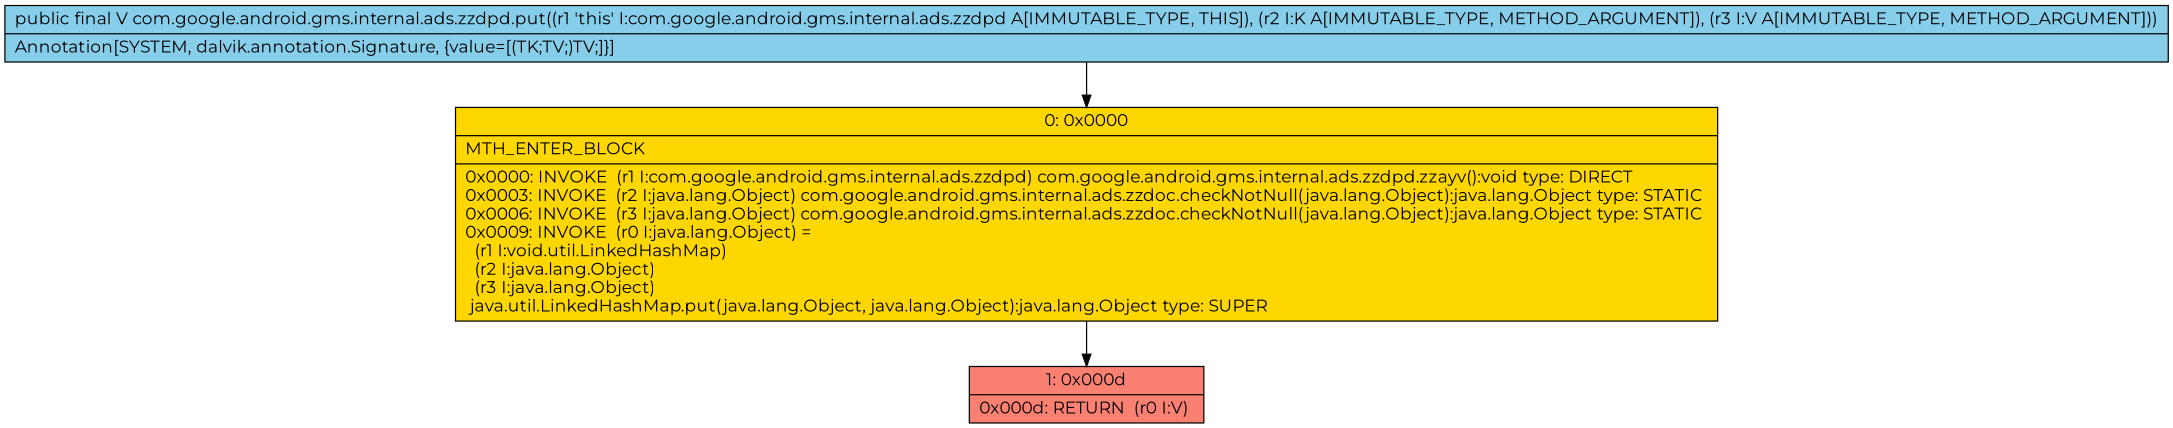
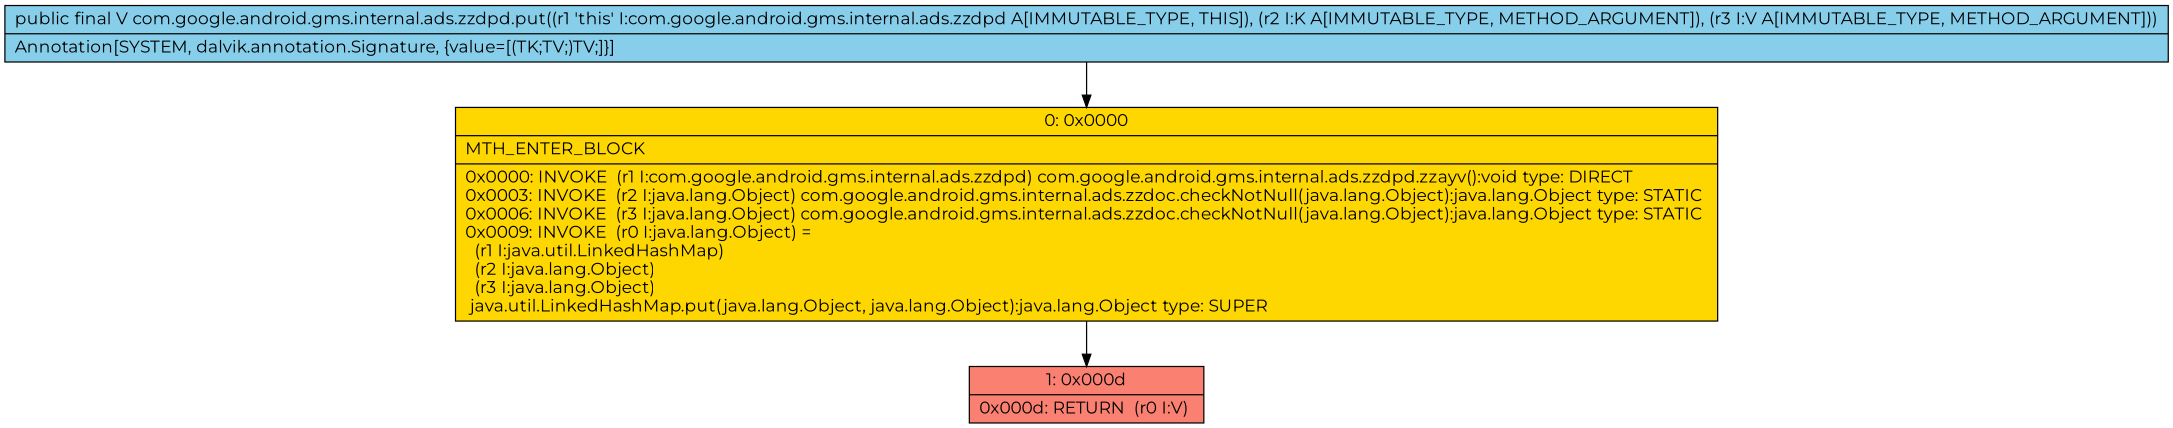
node "0: 0x0000": text "(r1 I:void.util.LinkedHashMap)" -> "(r1 I:java.util.LinkedHashMap)"
